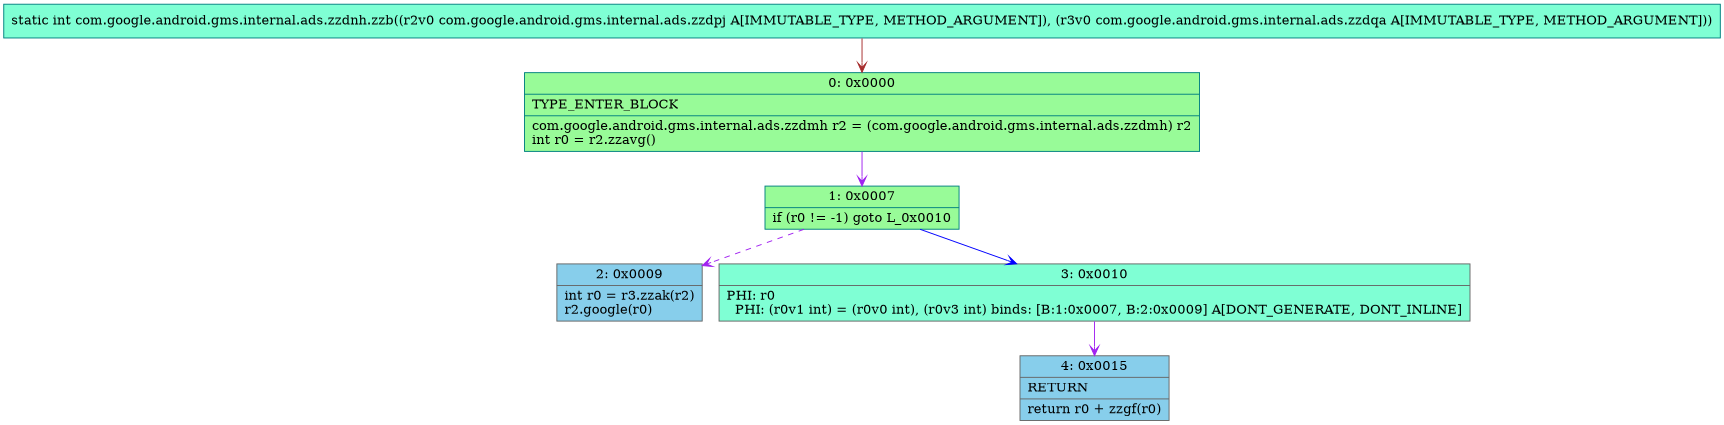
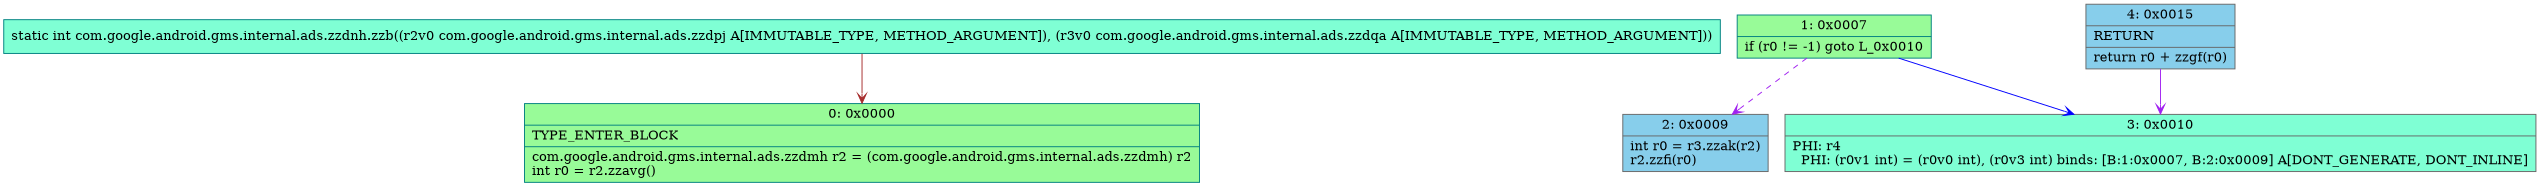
edge "0: 0x0000" -> "1: 0x0007": removed
node "3: 0x0010": text "PHI: r0" -> "PHI: r4"
node "2: 0x0009": text "r2.google(r0)" -> "r2.zzfi(r0)"
edge "3: 0x0010" -> "4: 0x0015": reversed
